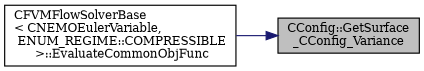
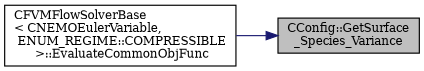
node "CConfig::GetSurface _CConfig_Variance": label "CConfig::GetSurface _CConfig_Variance" -> "CConfig::GetSurface _Species_Variance"
